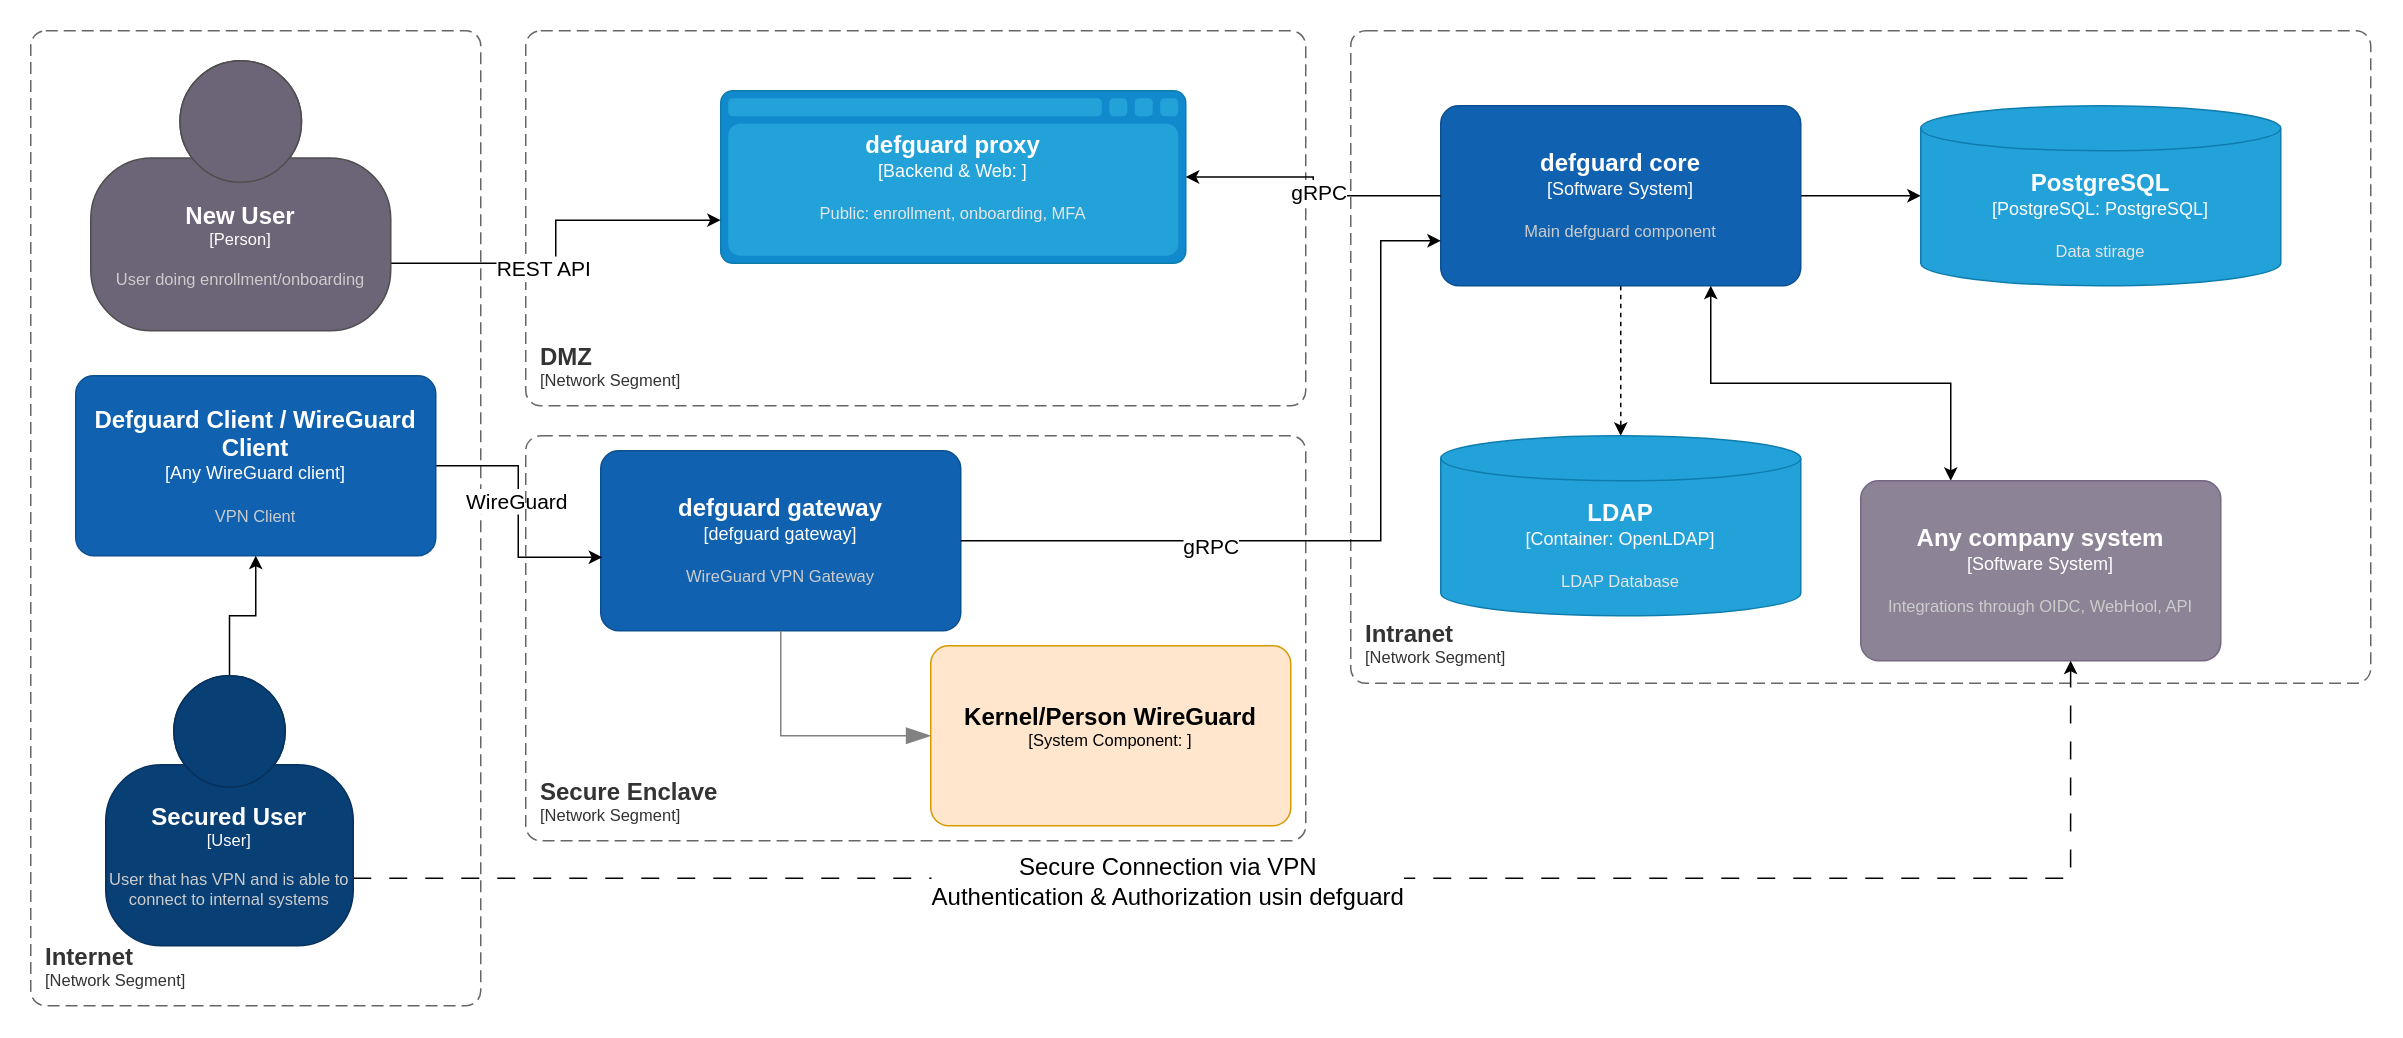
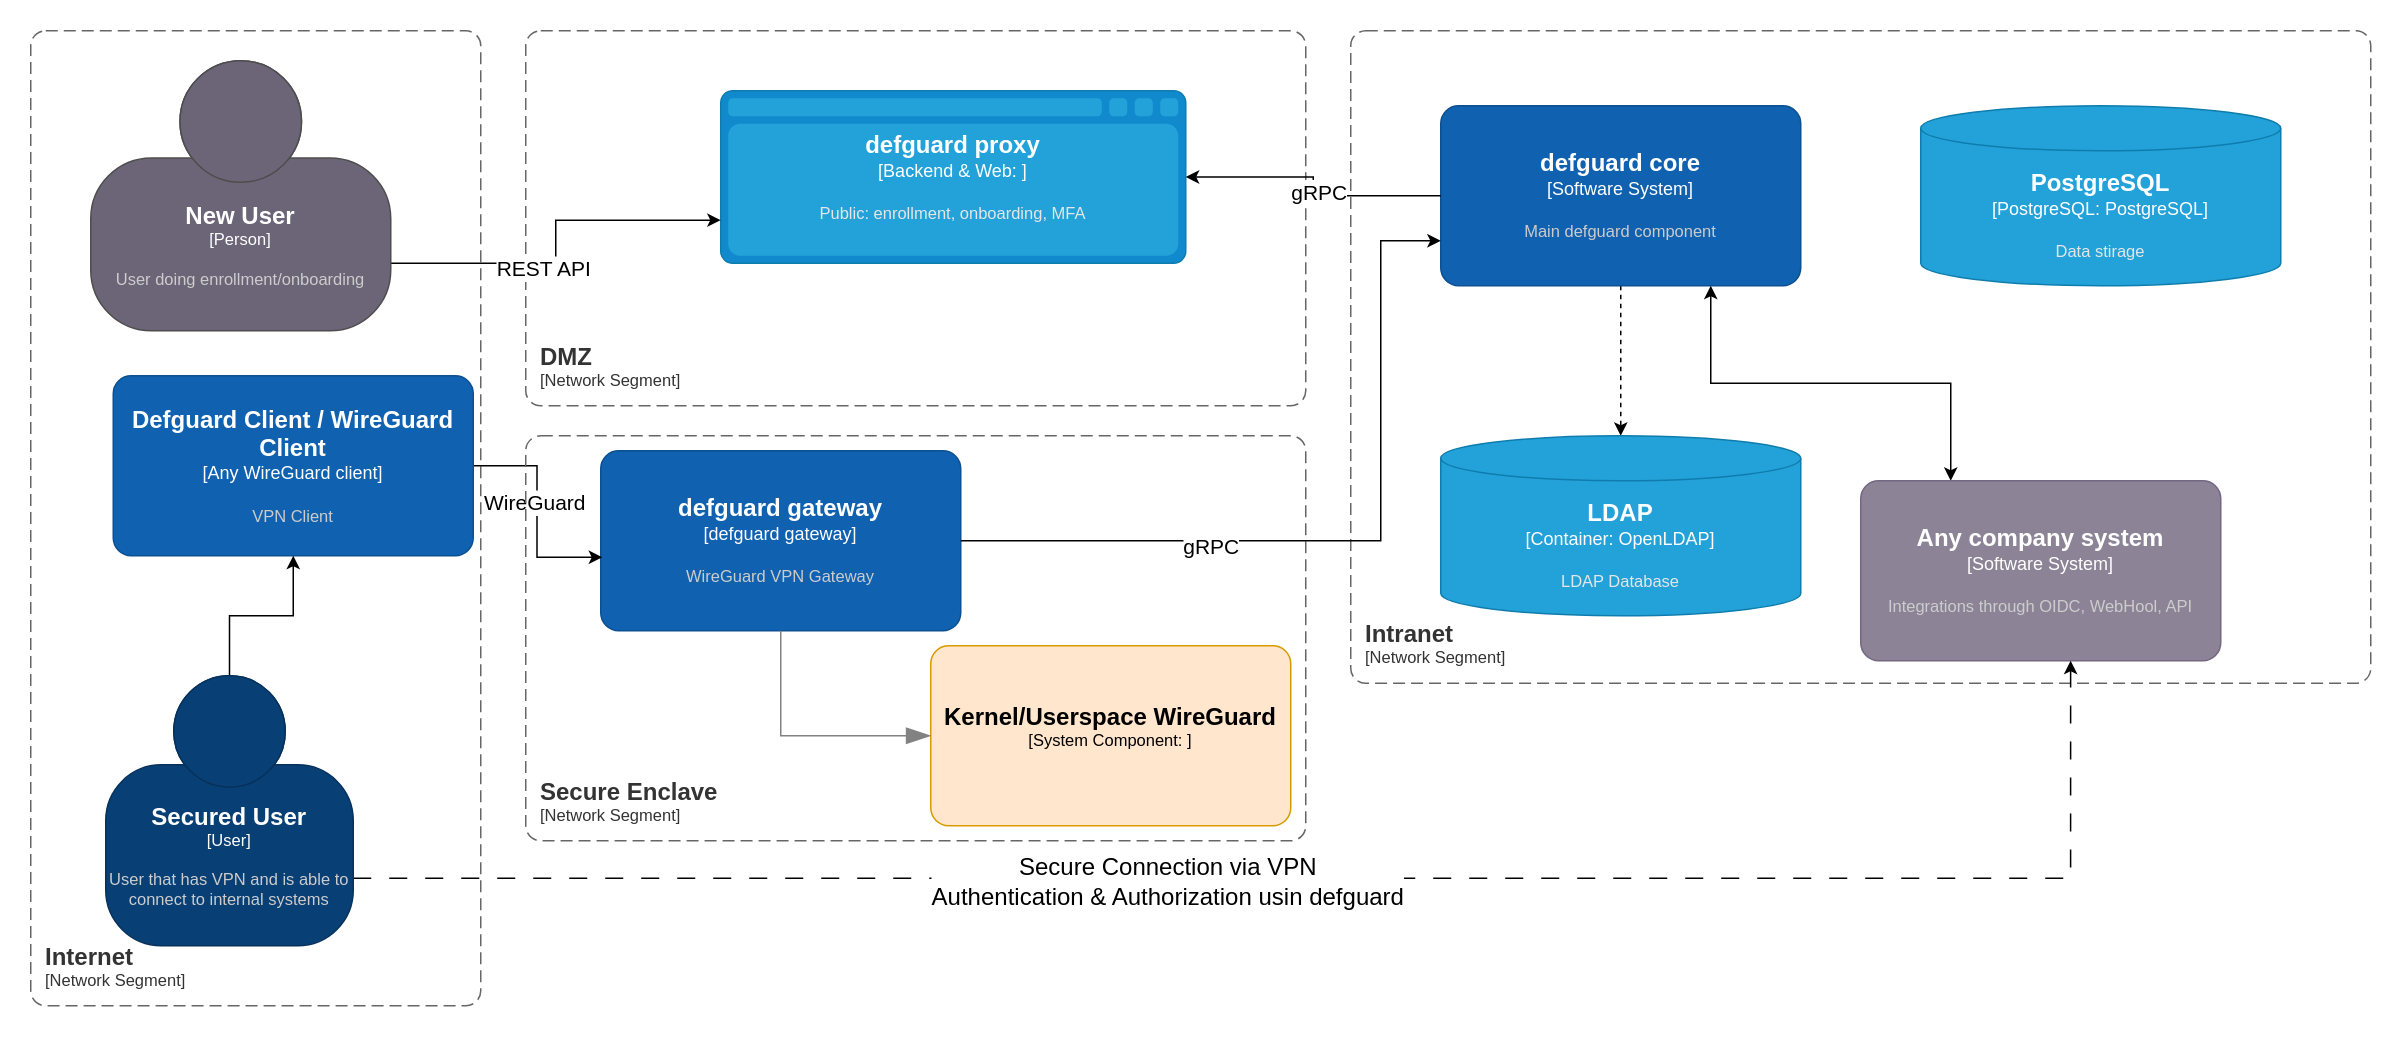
edge "defguard core [Software System] Main defguard component" -> "PostgreSQL [PostgreSQL: PostgreSQL] Data stirage": removed
node "Defguard Client / WireGuard Client [Any WireGuard client] VPN Client": moved (256, 466) -> (293, 466)
node "Kernel/Person WireGuard [System Component: ]": label "Kernel/Person WireGuard [System Component: ]" -> "Kernel/Userspace WireGuard [System Component: ]"
